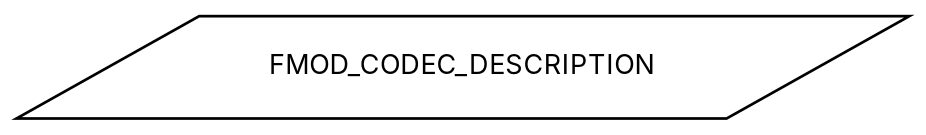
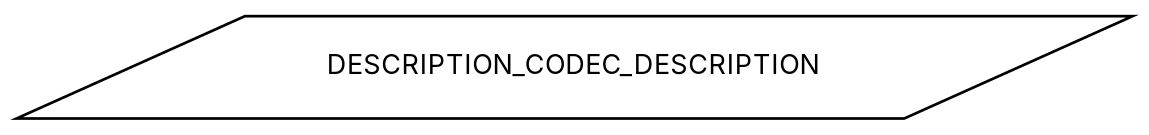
node "FMOD_CODEC_DESCRIPTION": label "FMOD_CODEC_DESCRIPTION" -> "DESCRIPTION_CODEC_DESCRIPTION"
